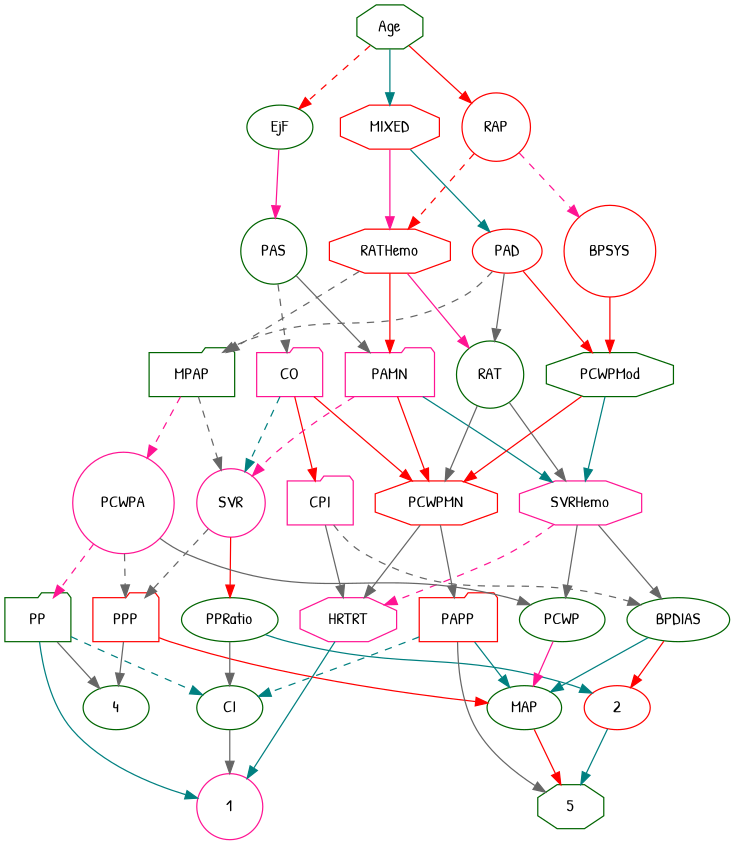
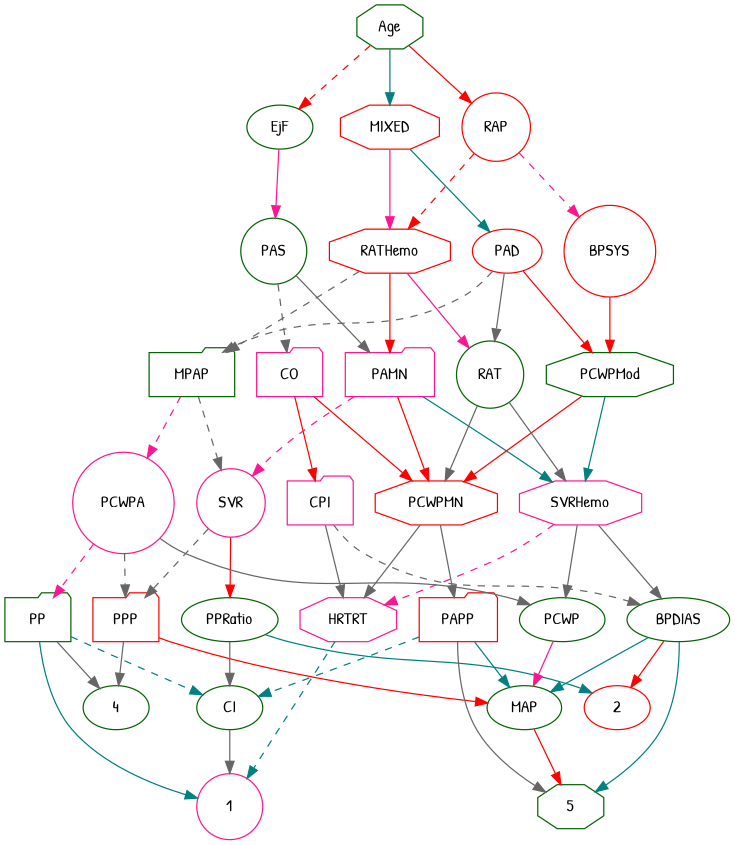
edge "CO" -> "SVR": removed
edge "HRTRT" -> "1": style solid -> dashed
edge "2" -> "5": now "BPDIAS" -> "5"
